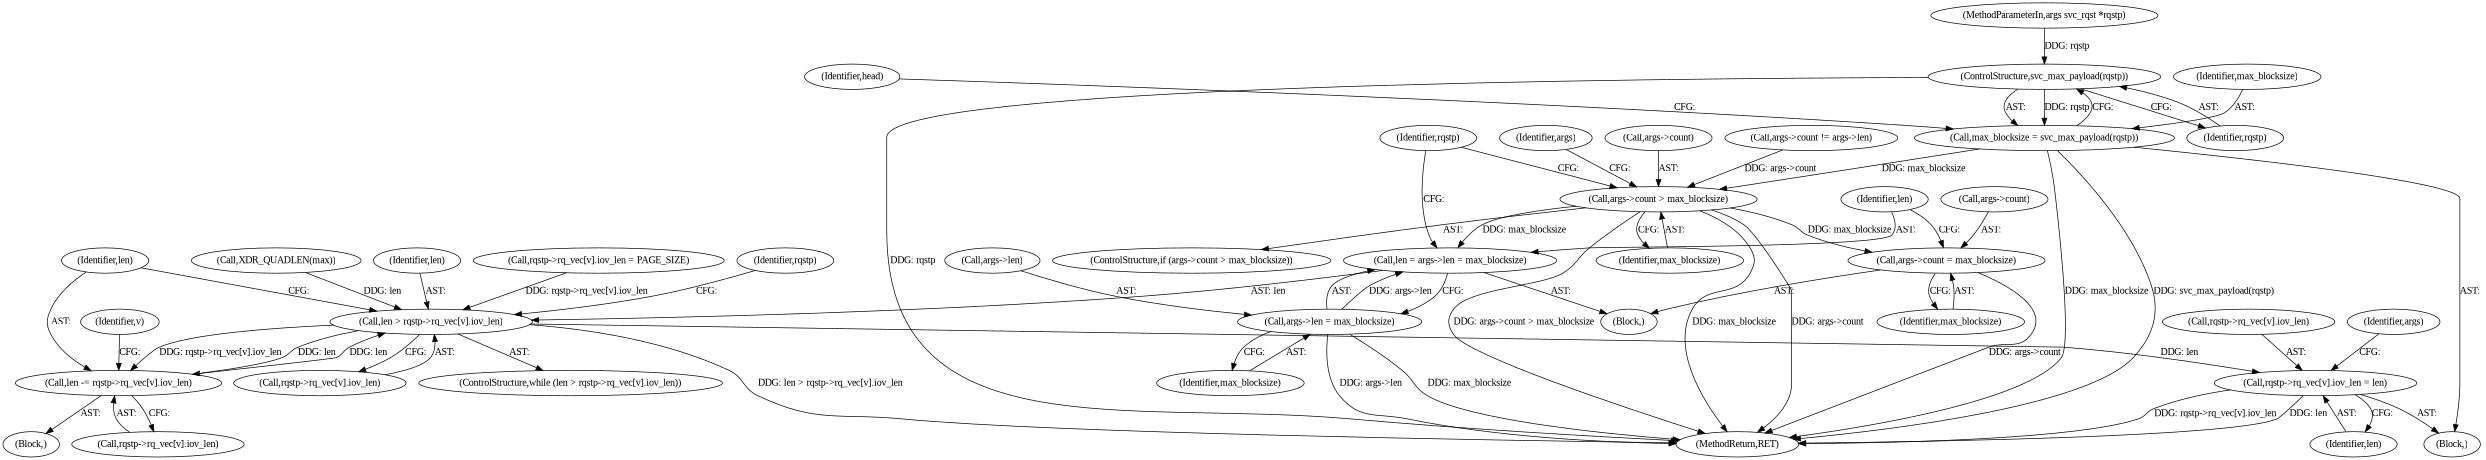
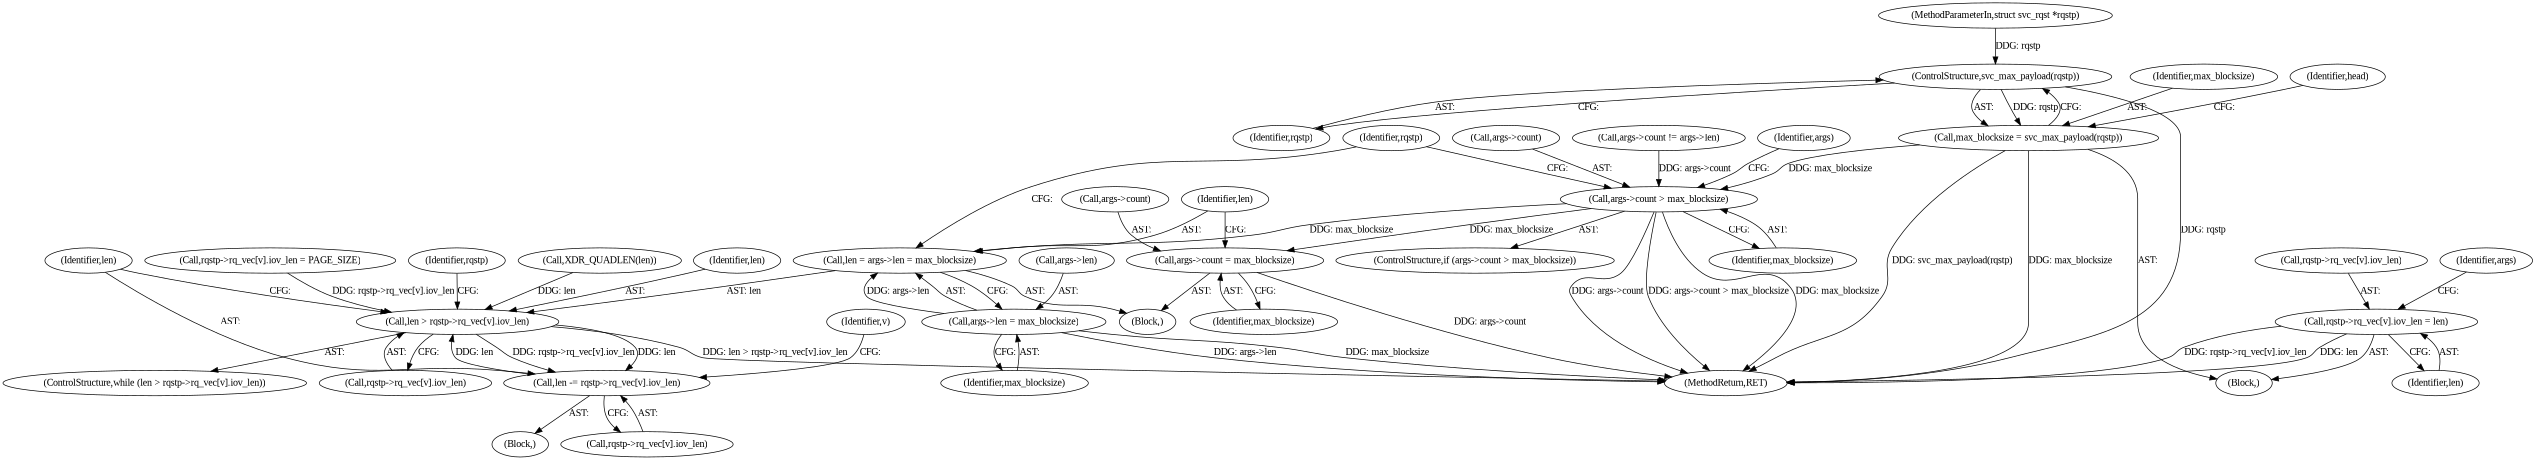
node "(MethodParameterIn,args svc_rqst *rqstp)": label "(MethodParameterIn,args svc_rqst *rqstp)" -> "(MethodParameterIn,struct svc_rqst *rqstp)"
node "(Call,XDR_QUADLEN(max))": label "(Call,XDR_QUADLEN(max))" -> "(Call,XDR_QUADLEN(len))"
edge "(Call,len > rqstp->rq_vec[v].iov_len)" -> "(Call,rqstp->rq_vec[v].iov_len = len)": removed, label "DDG: len"
